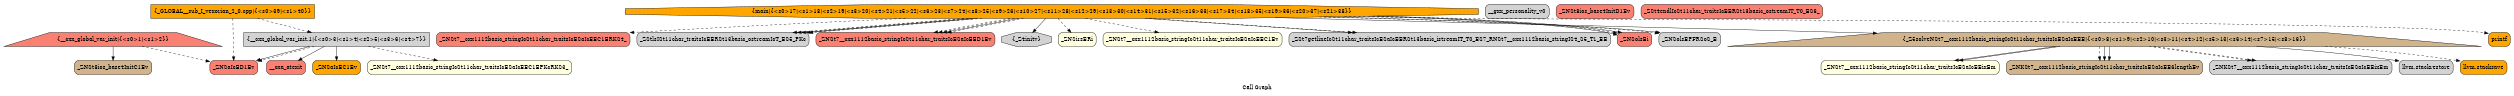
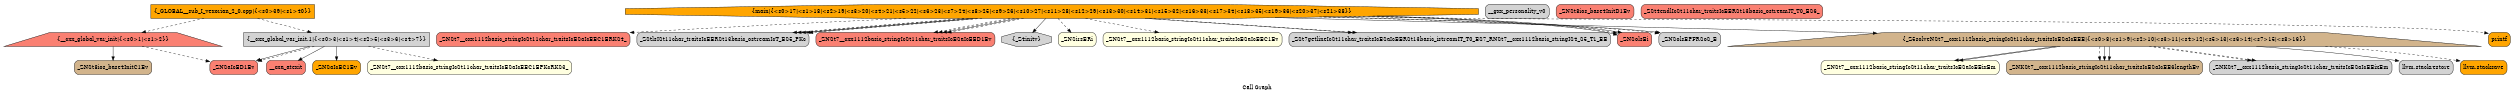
edge "{_GLOBAL__sub_I_vexorian_2_0.cpp|{<s0>39|<s1>40}}" -> "_ZNSaIcED1Ev": now "{_GLOBAL__sub_I_vexorian_2_0.cpp|{<s0>39|<s1>40}}" -> "{__cxx_global_var_init|{<s0>1|<s1>2}}"
